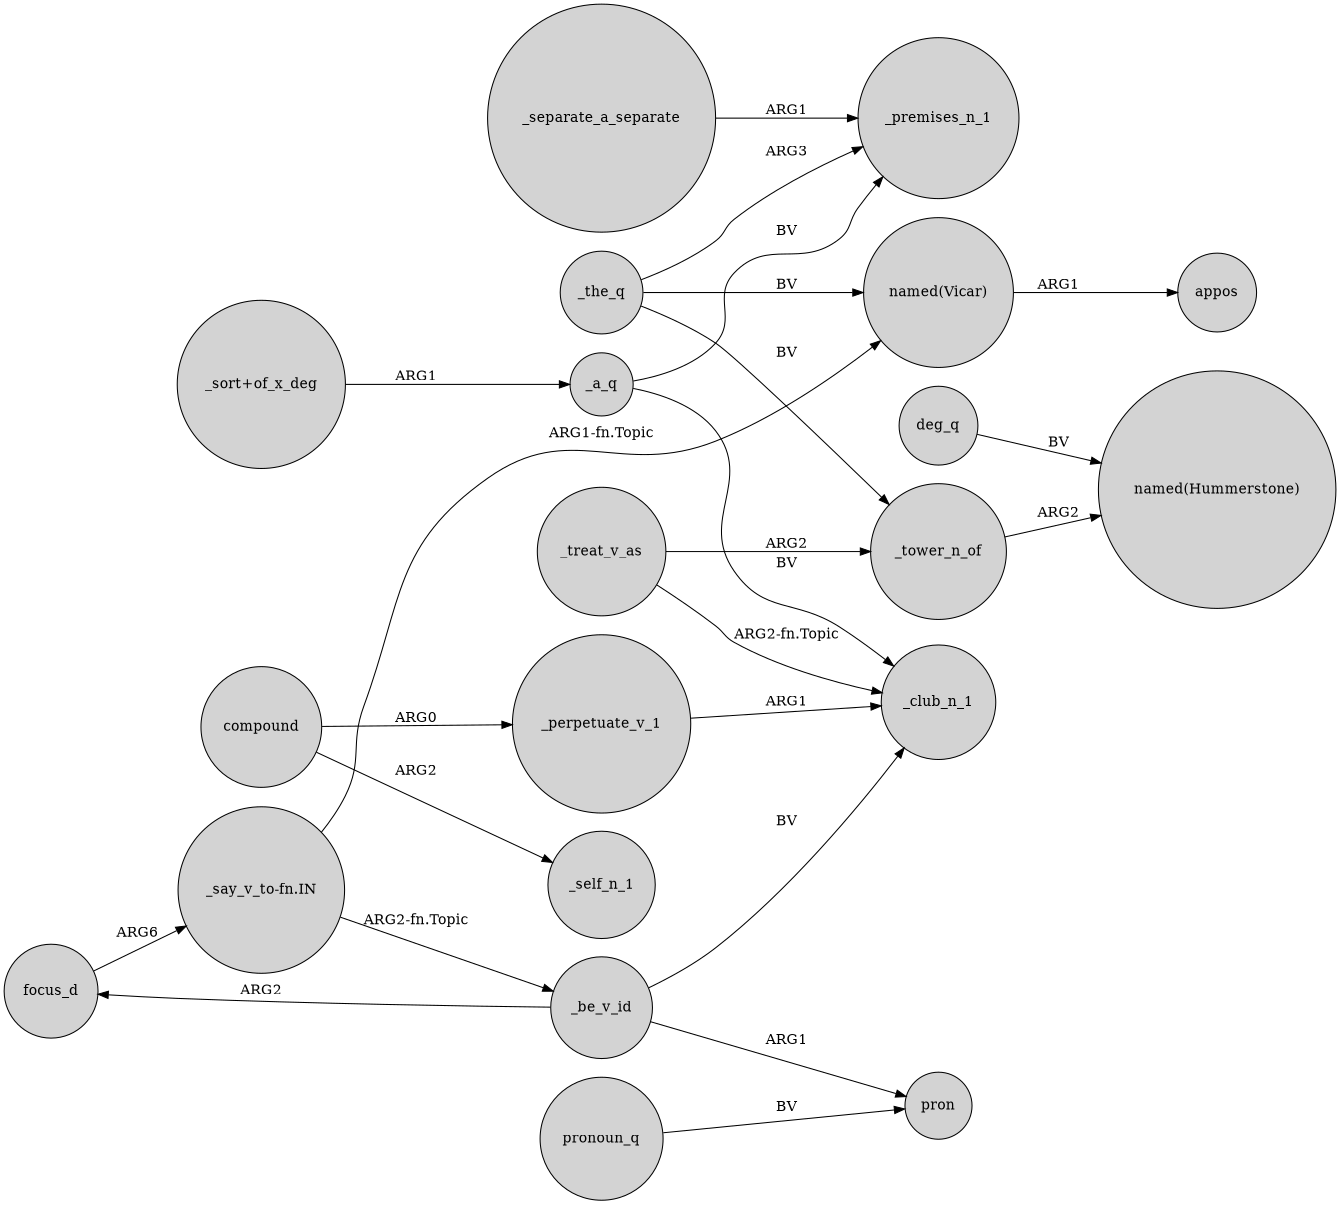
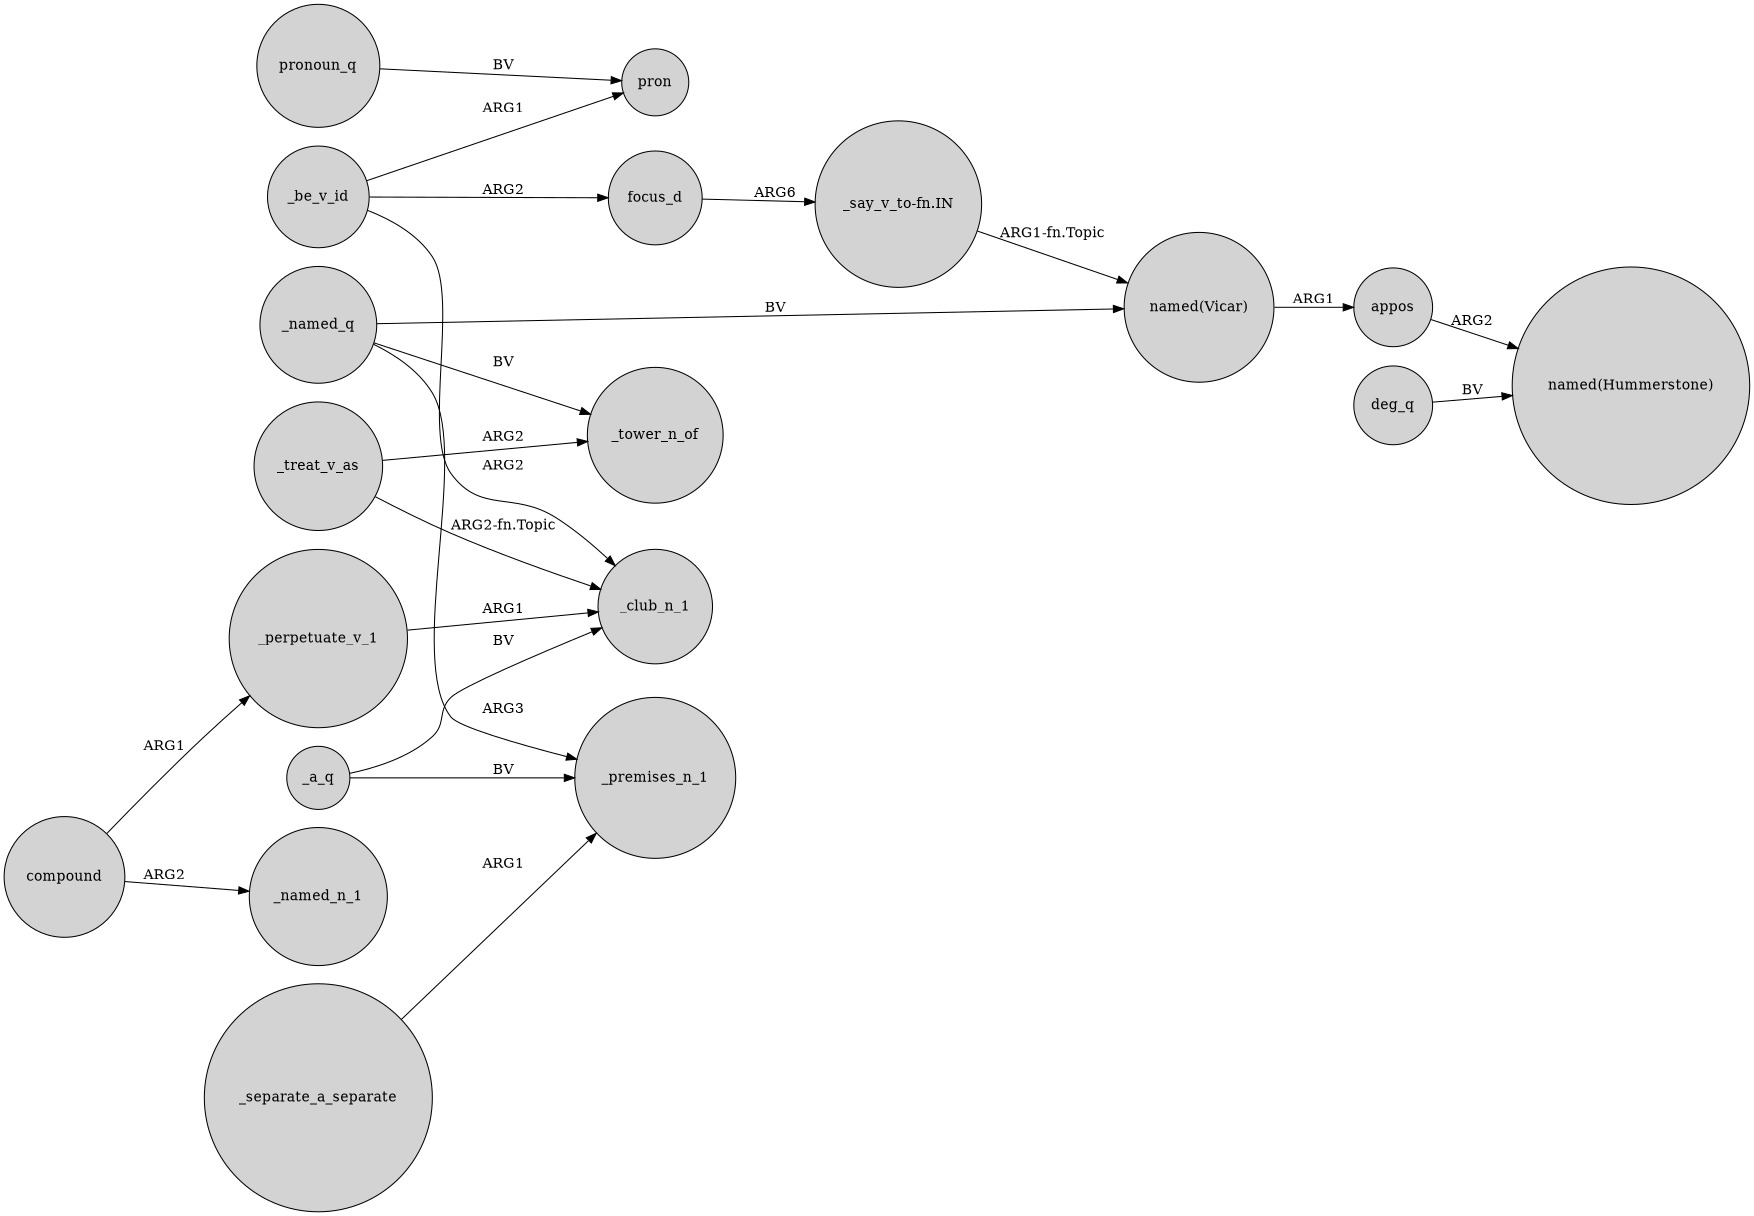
node "_the_q": label "_the_q" -> "_named_q"
node "_sort+of_x_deg": removed
edge "_tower_n_of" -> "named(Hummerstone)": now "appos" -> "named(Hummerstone)"
edge "compound" -> "_perpetuate_v_1": label "ARG0" -> "ARG1"
edge "_be_v_id" -> "_club_n_1": label "BV" -> "ARG2"
node "_self_n_1": label "_self_n_1" -> "_named_n_1"
edge "_say_v_to-fn.IN" -> "_be_v_id": removed, label "ARG2-fn.Topic"
